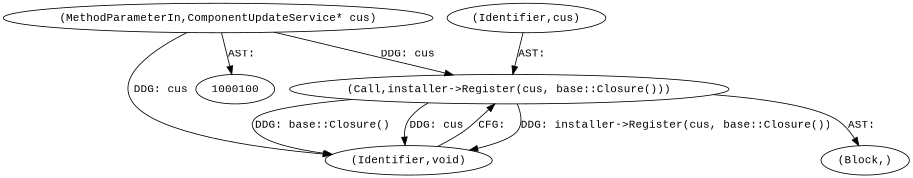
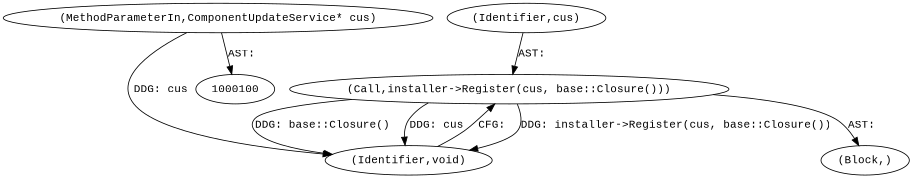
edge "(MethodParameterIn,ComponentUpdateService* cus)" -> "(Call,installer->Register(cus, base::Closure()))": removed, label "DDG: cus"
